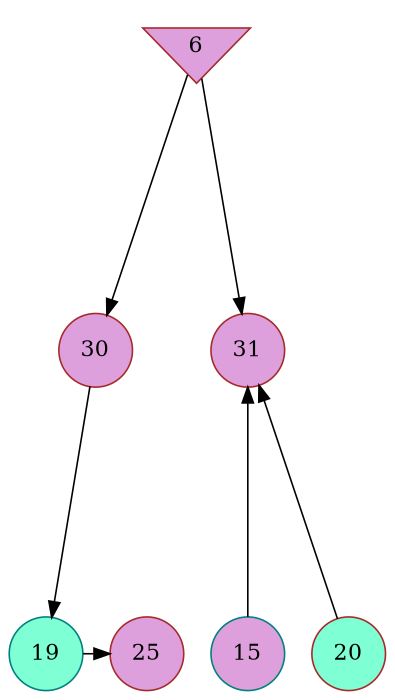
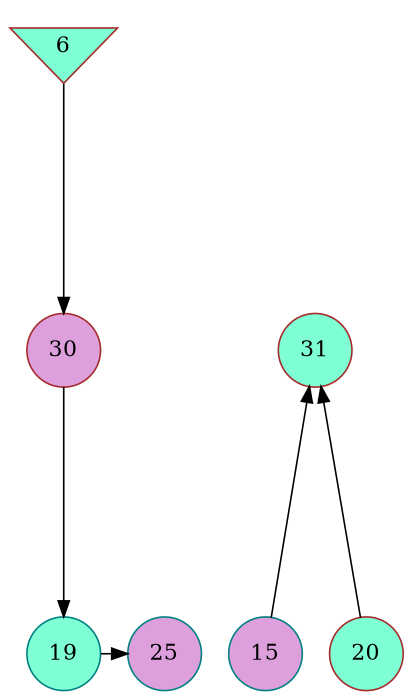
node "6": fillcolor plum -> aquamarine
edge "6" -> "31": removed
node "31": fillcolor plum -> aquamarine
node "25": color brown -> teal
